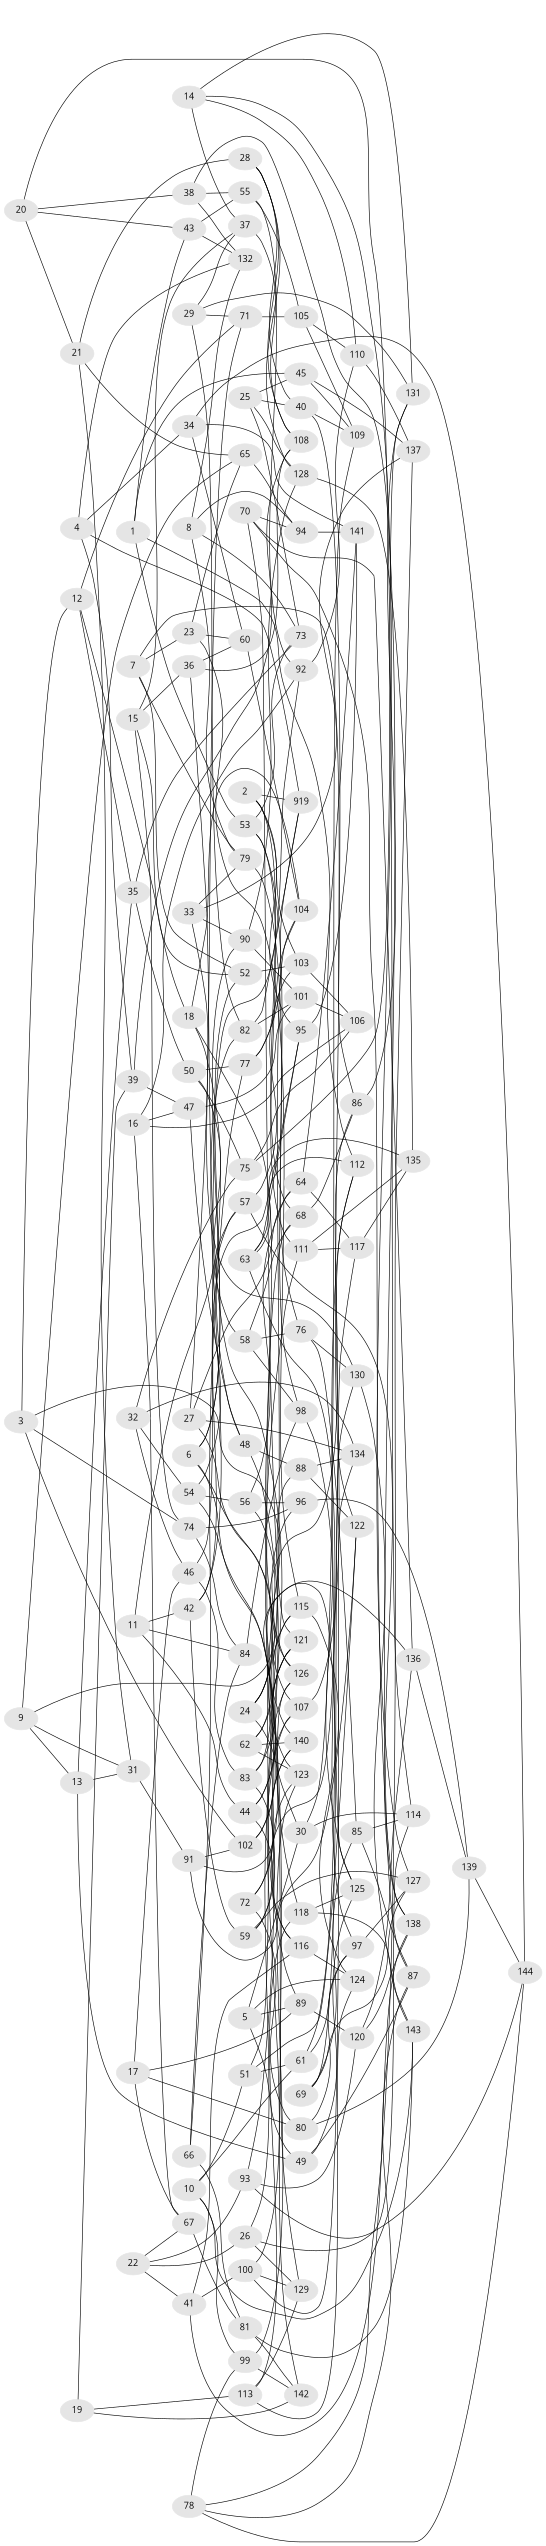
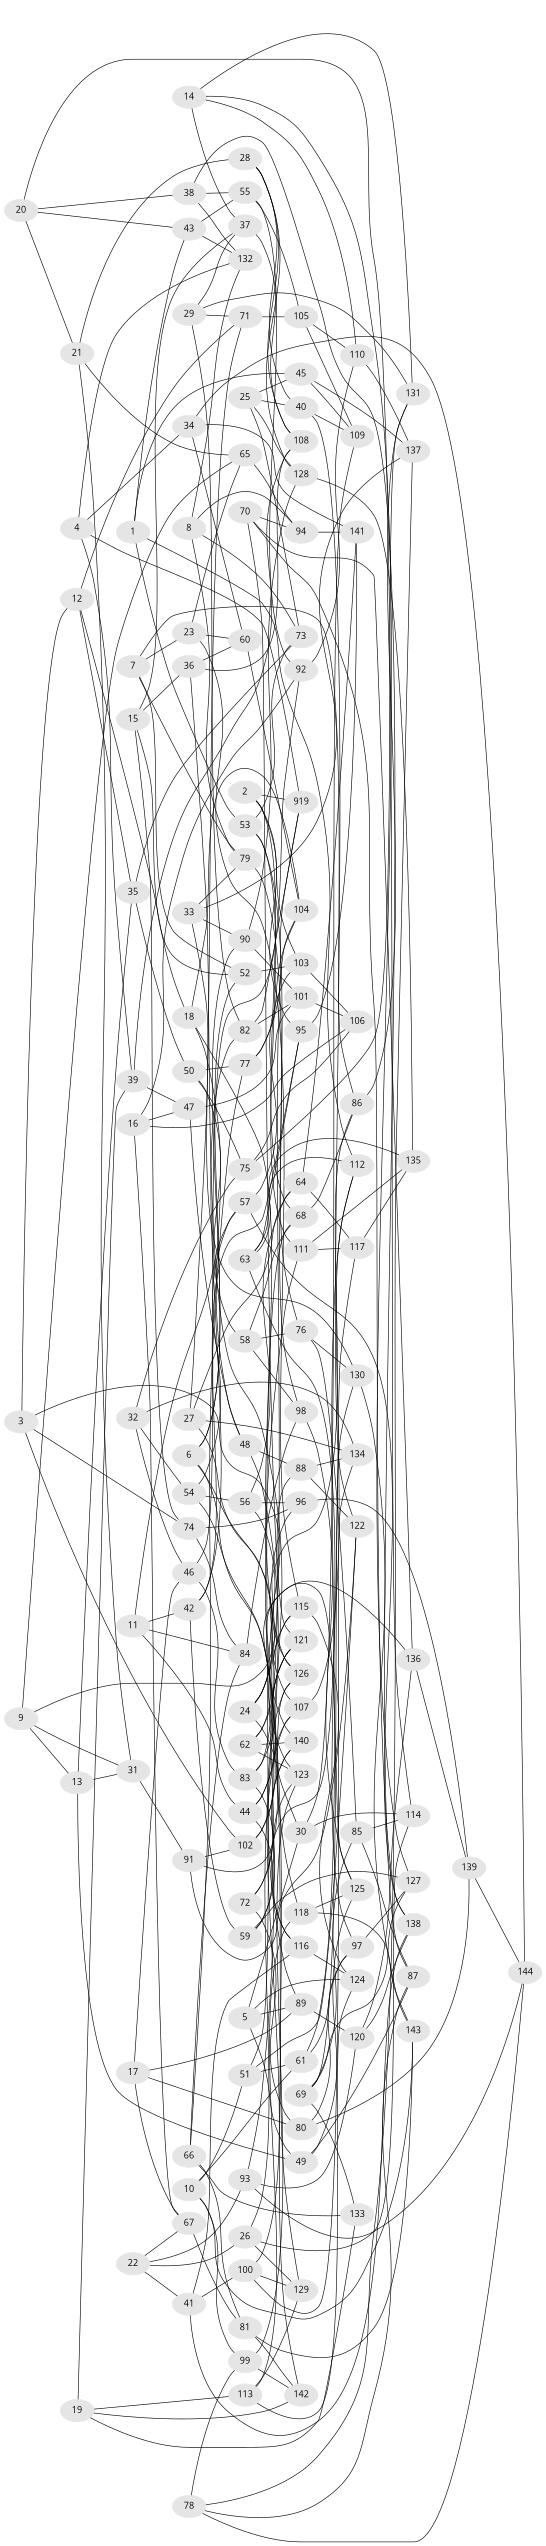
node "133": added
